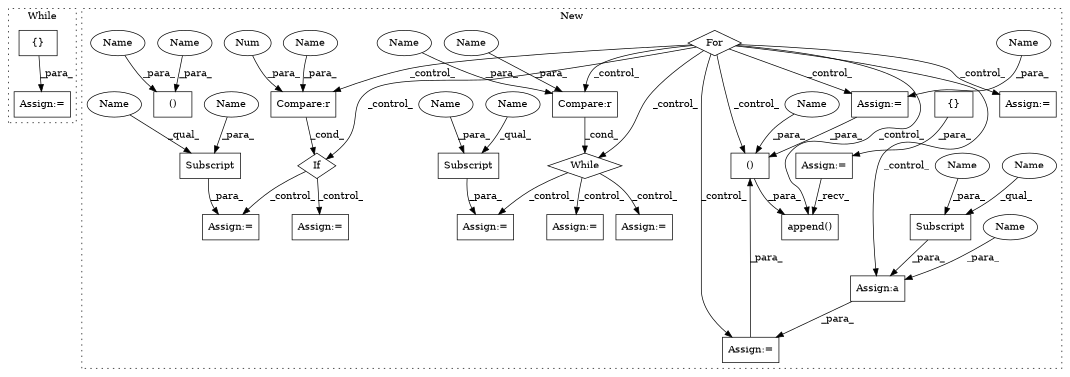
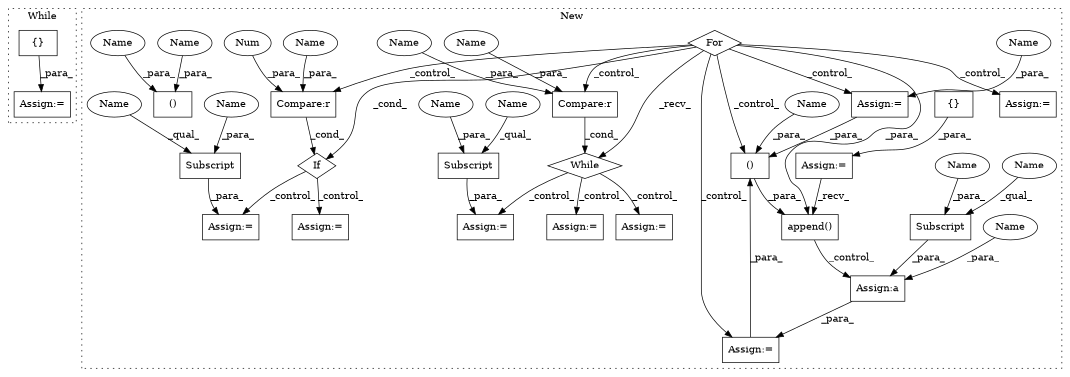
edge "For" -> "Assign:a": now "append()" -> "Assign:a"
edge "For" -> "If": label "_control_" -> "_cond_"
edge "For" -> "While": label "_control_" -> "_recv_"
edge "For" -> "append()": label "_control_" -> "_para_"
